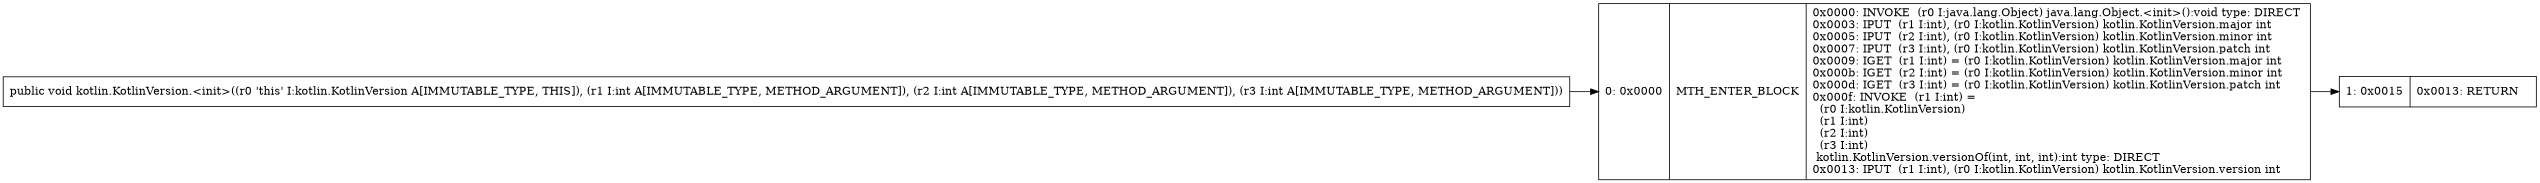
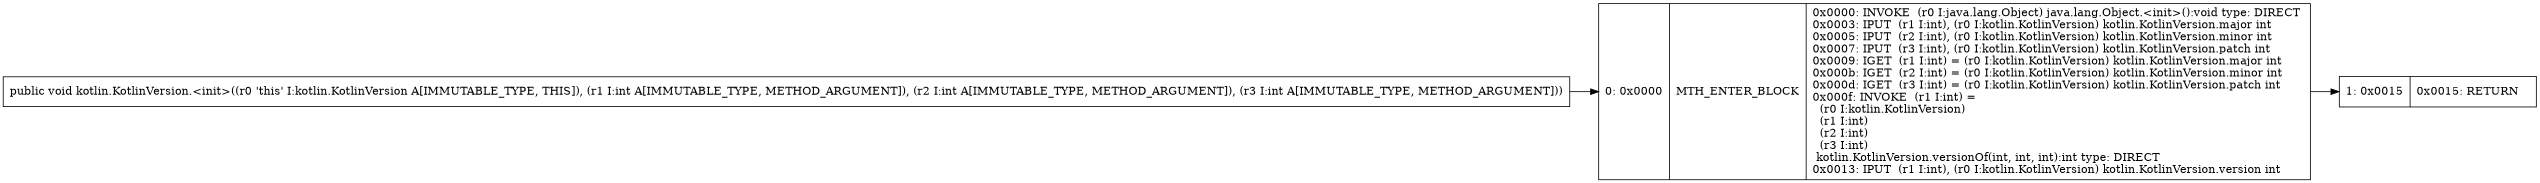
node "1: 0x0015": text "0x0013: RETURN" -> "0x0015: RETURN"
